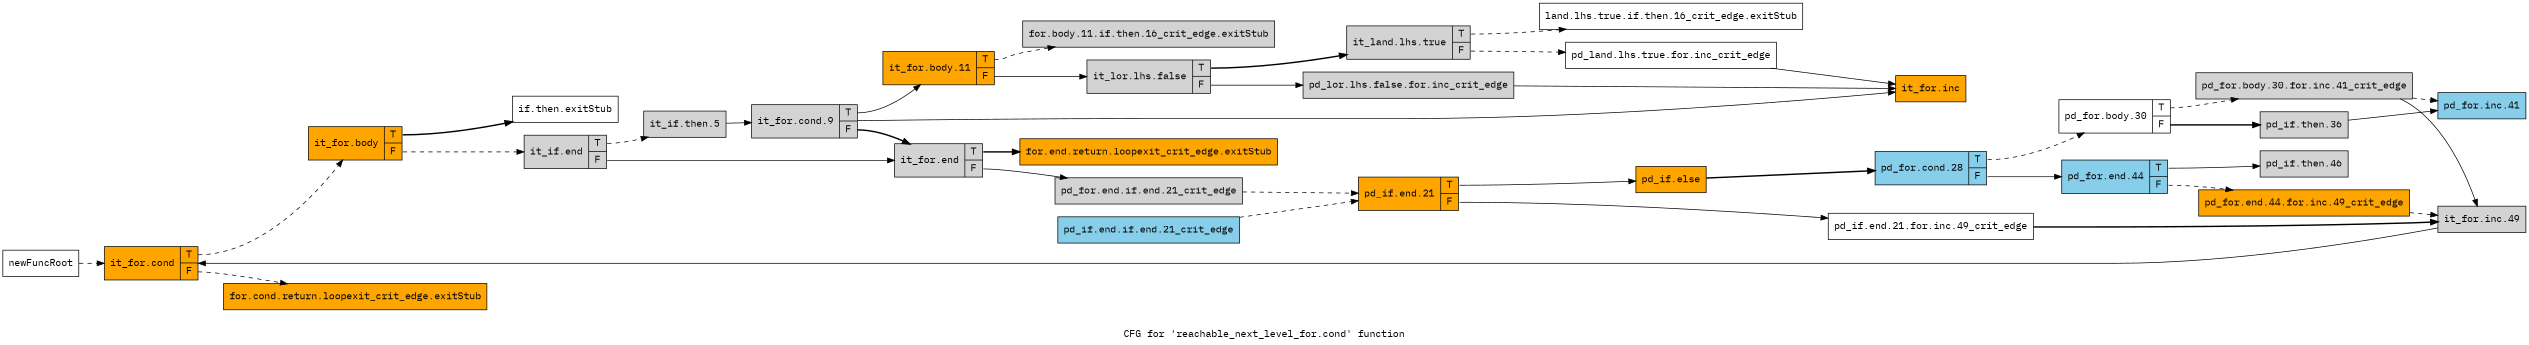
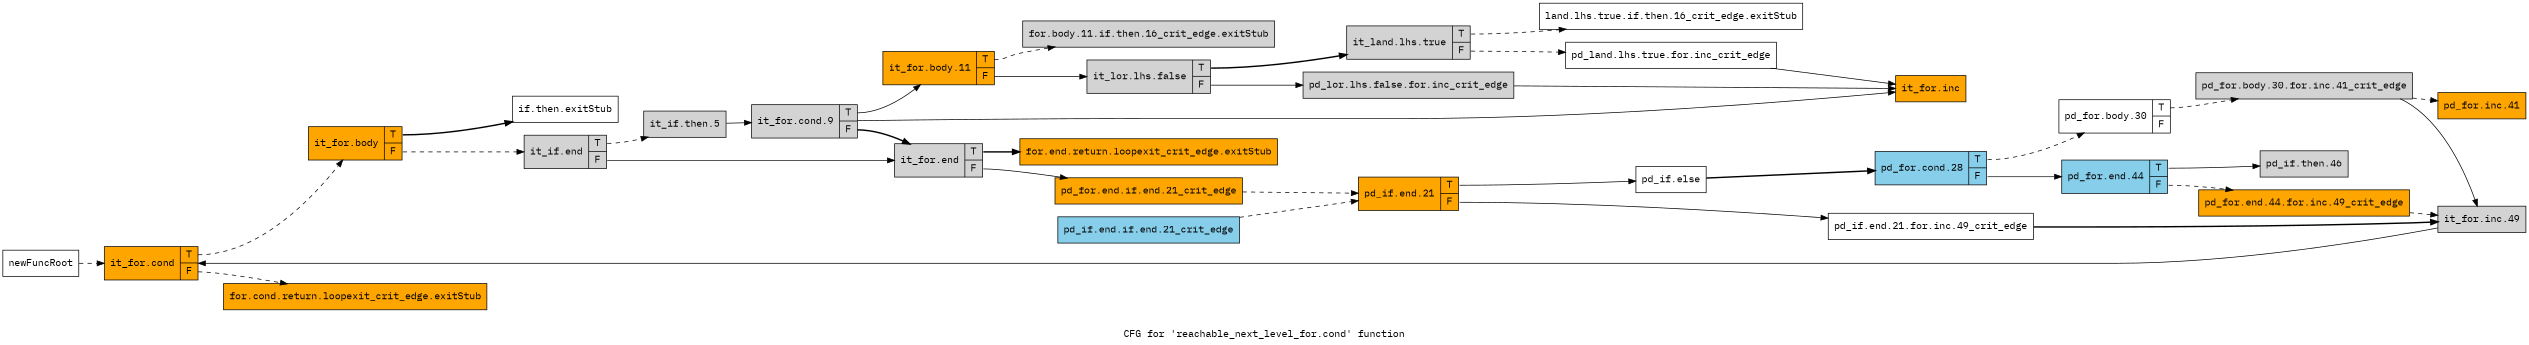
node "pd_for.inc.41": fillcolor skyblue -> orange
node "pd_if.then.36": removed
node "pd_if.else": fillcolor orange -> white
node "pd_for.end.if.end.21_crit_edge": fillcolor lightgrey -> orange
